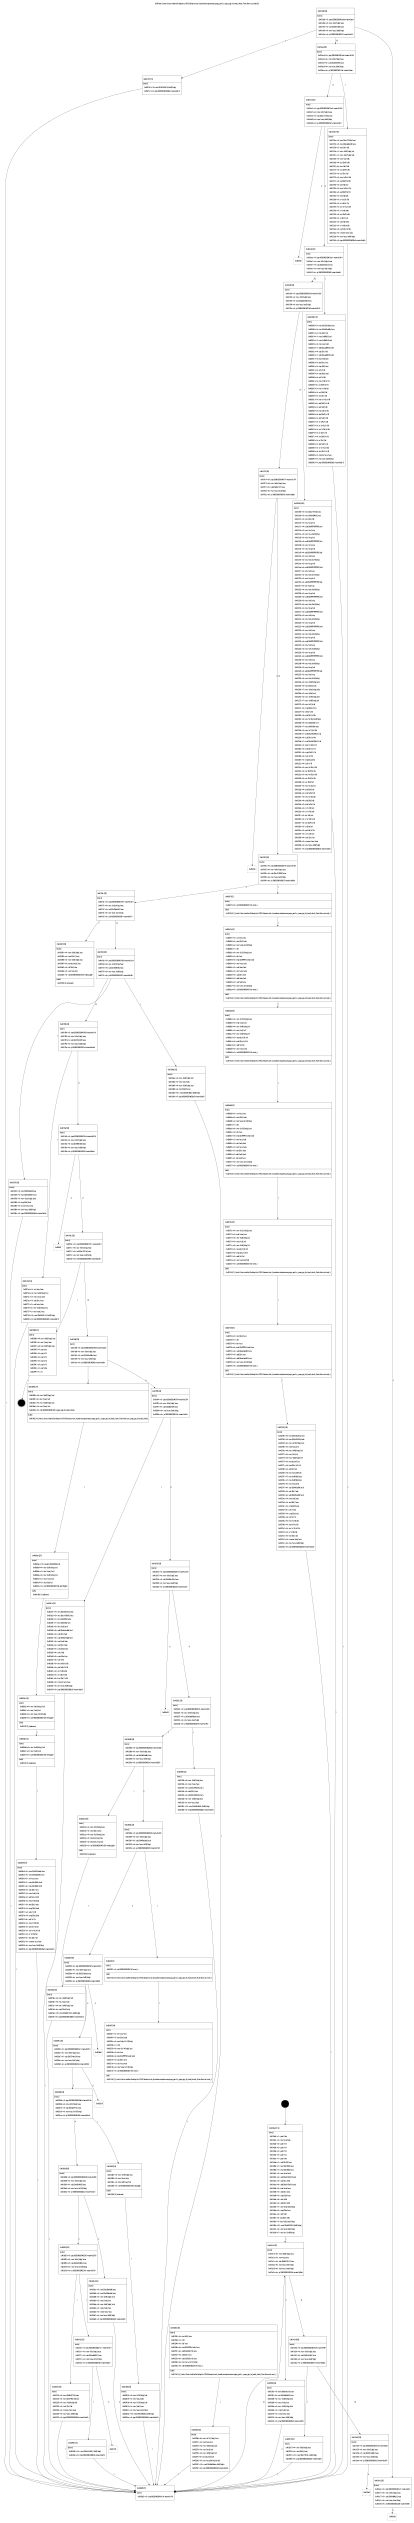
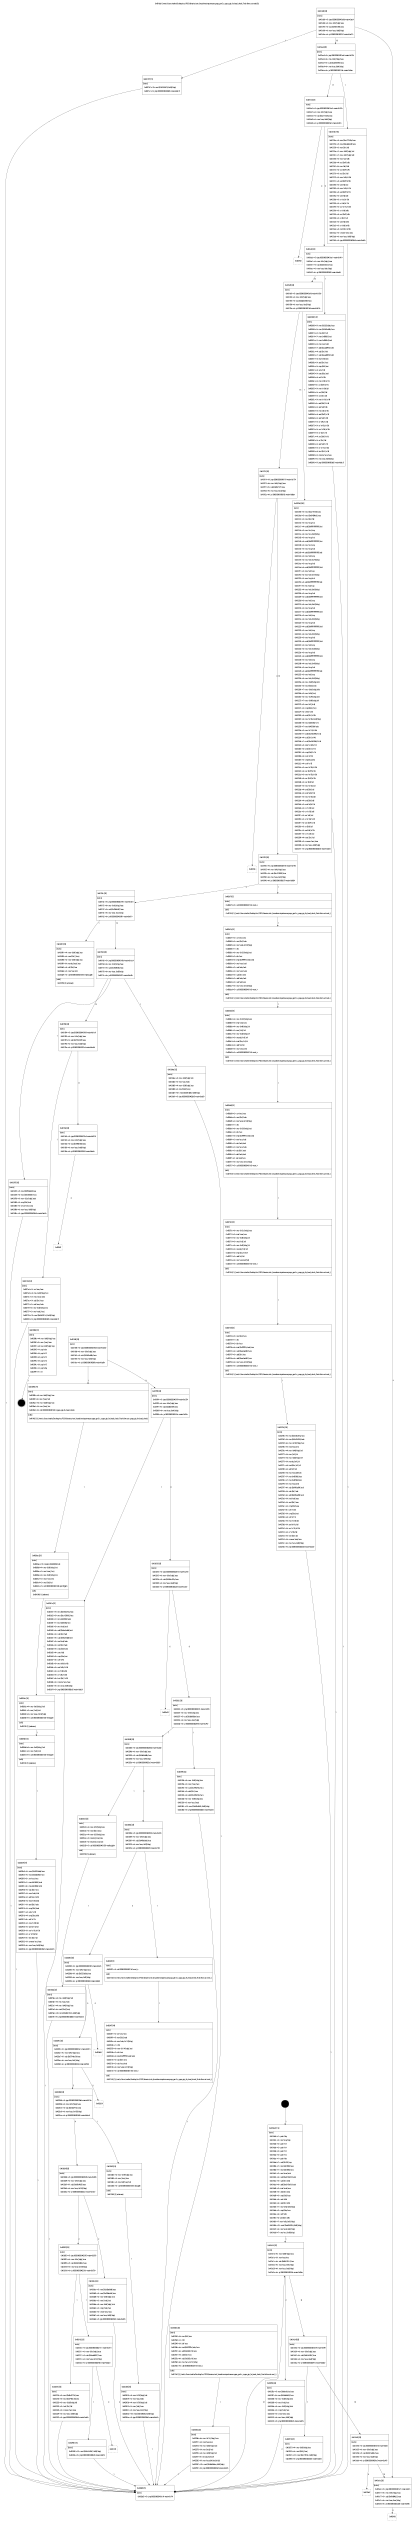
node "0x401fbc [28]": removed
edge "0x401e50 [28]" -> "0x401e6c [28]": added, label "19"
edge "0x402972 [25]" -> "0x402b65 [5]": removed, label "1"
